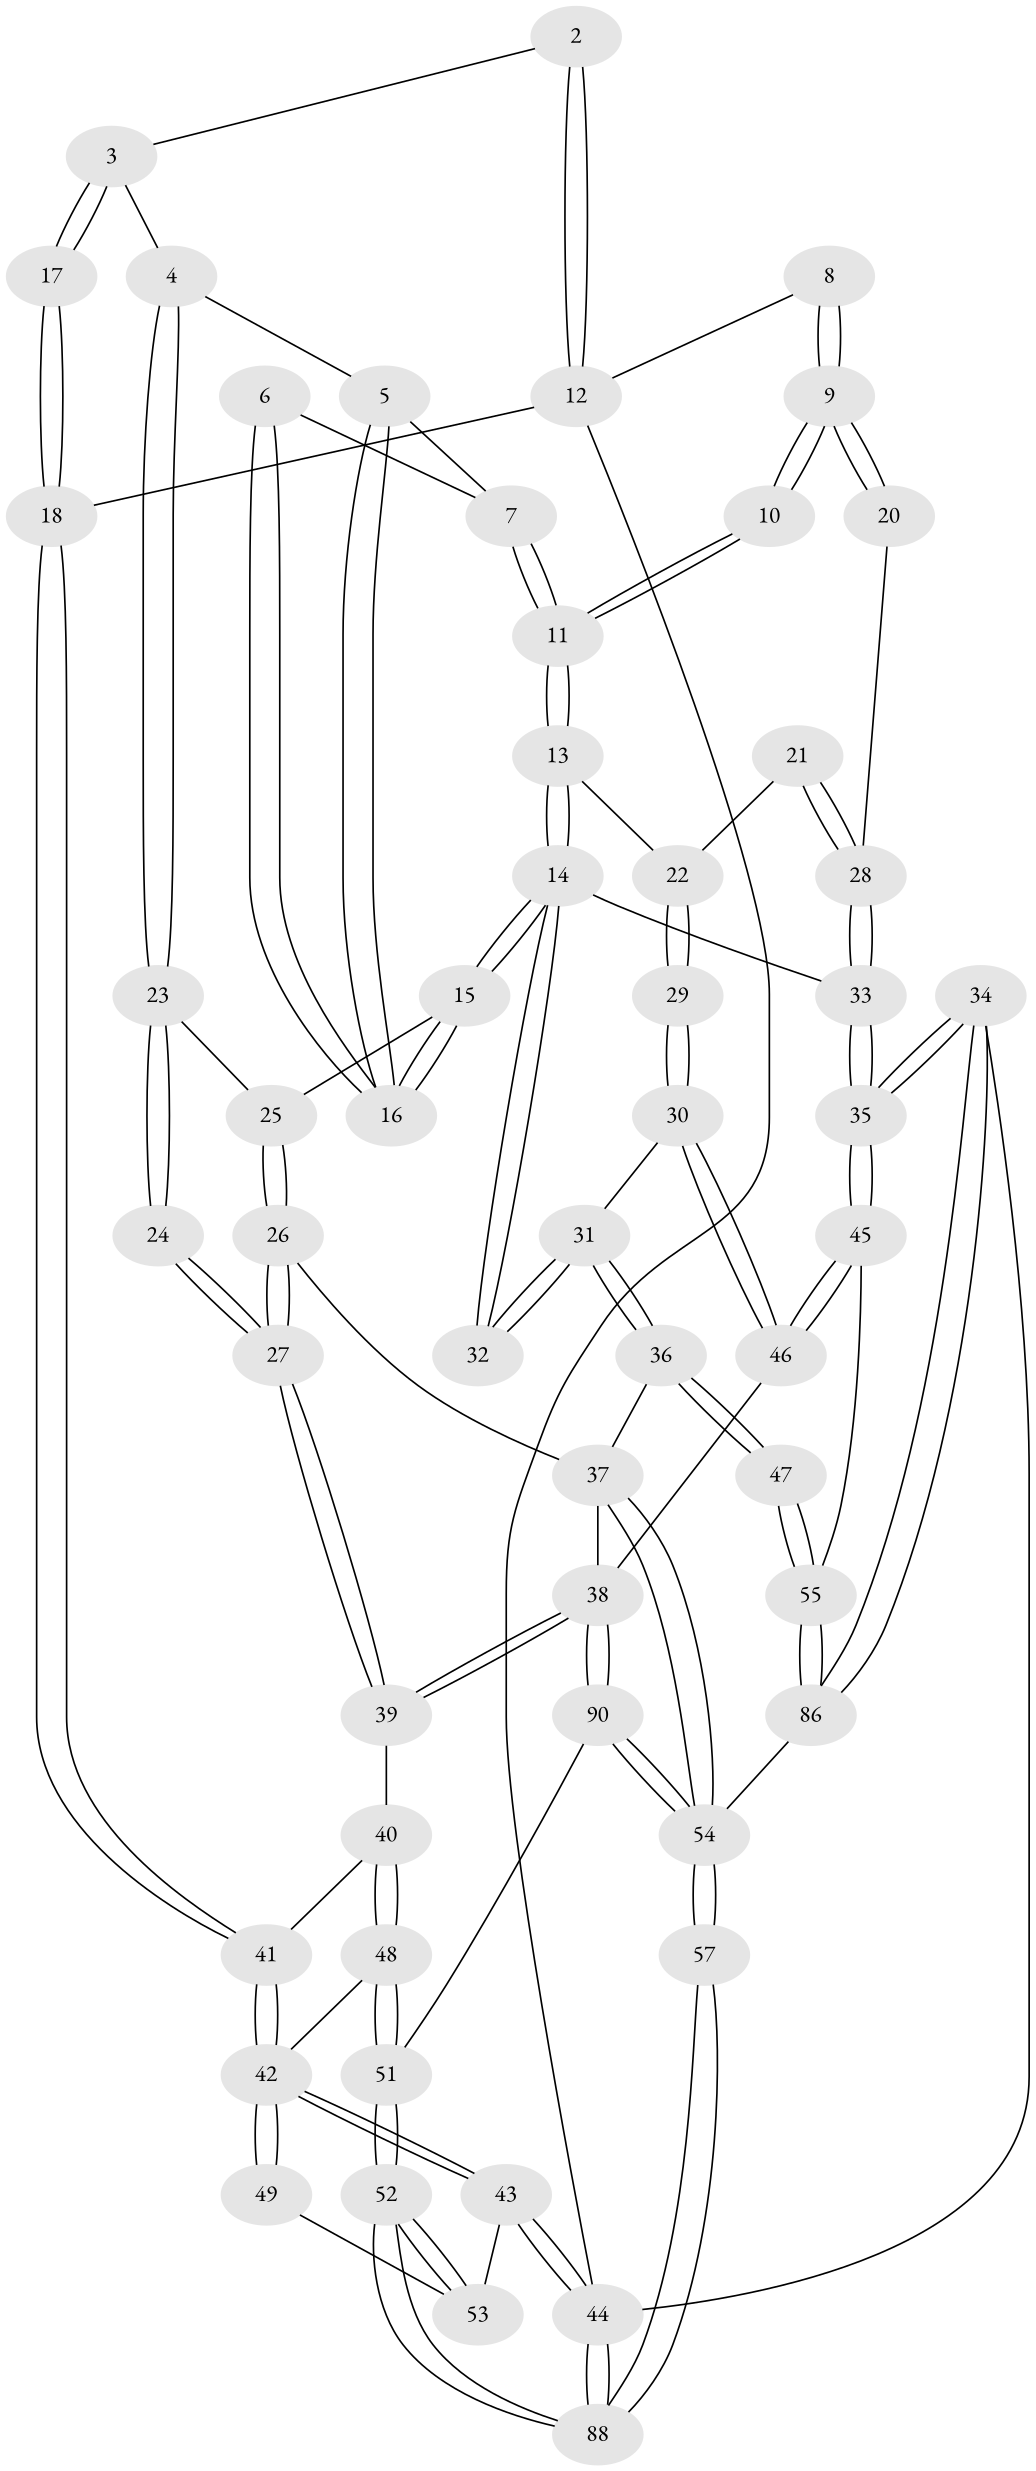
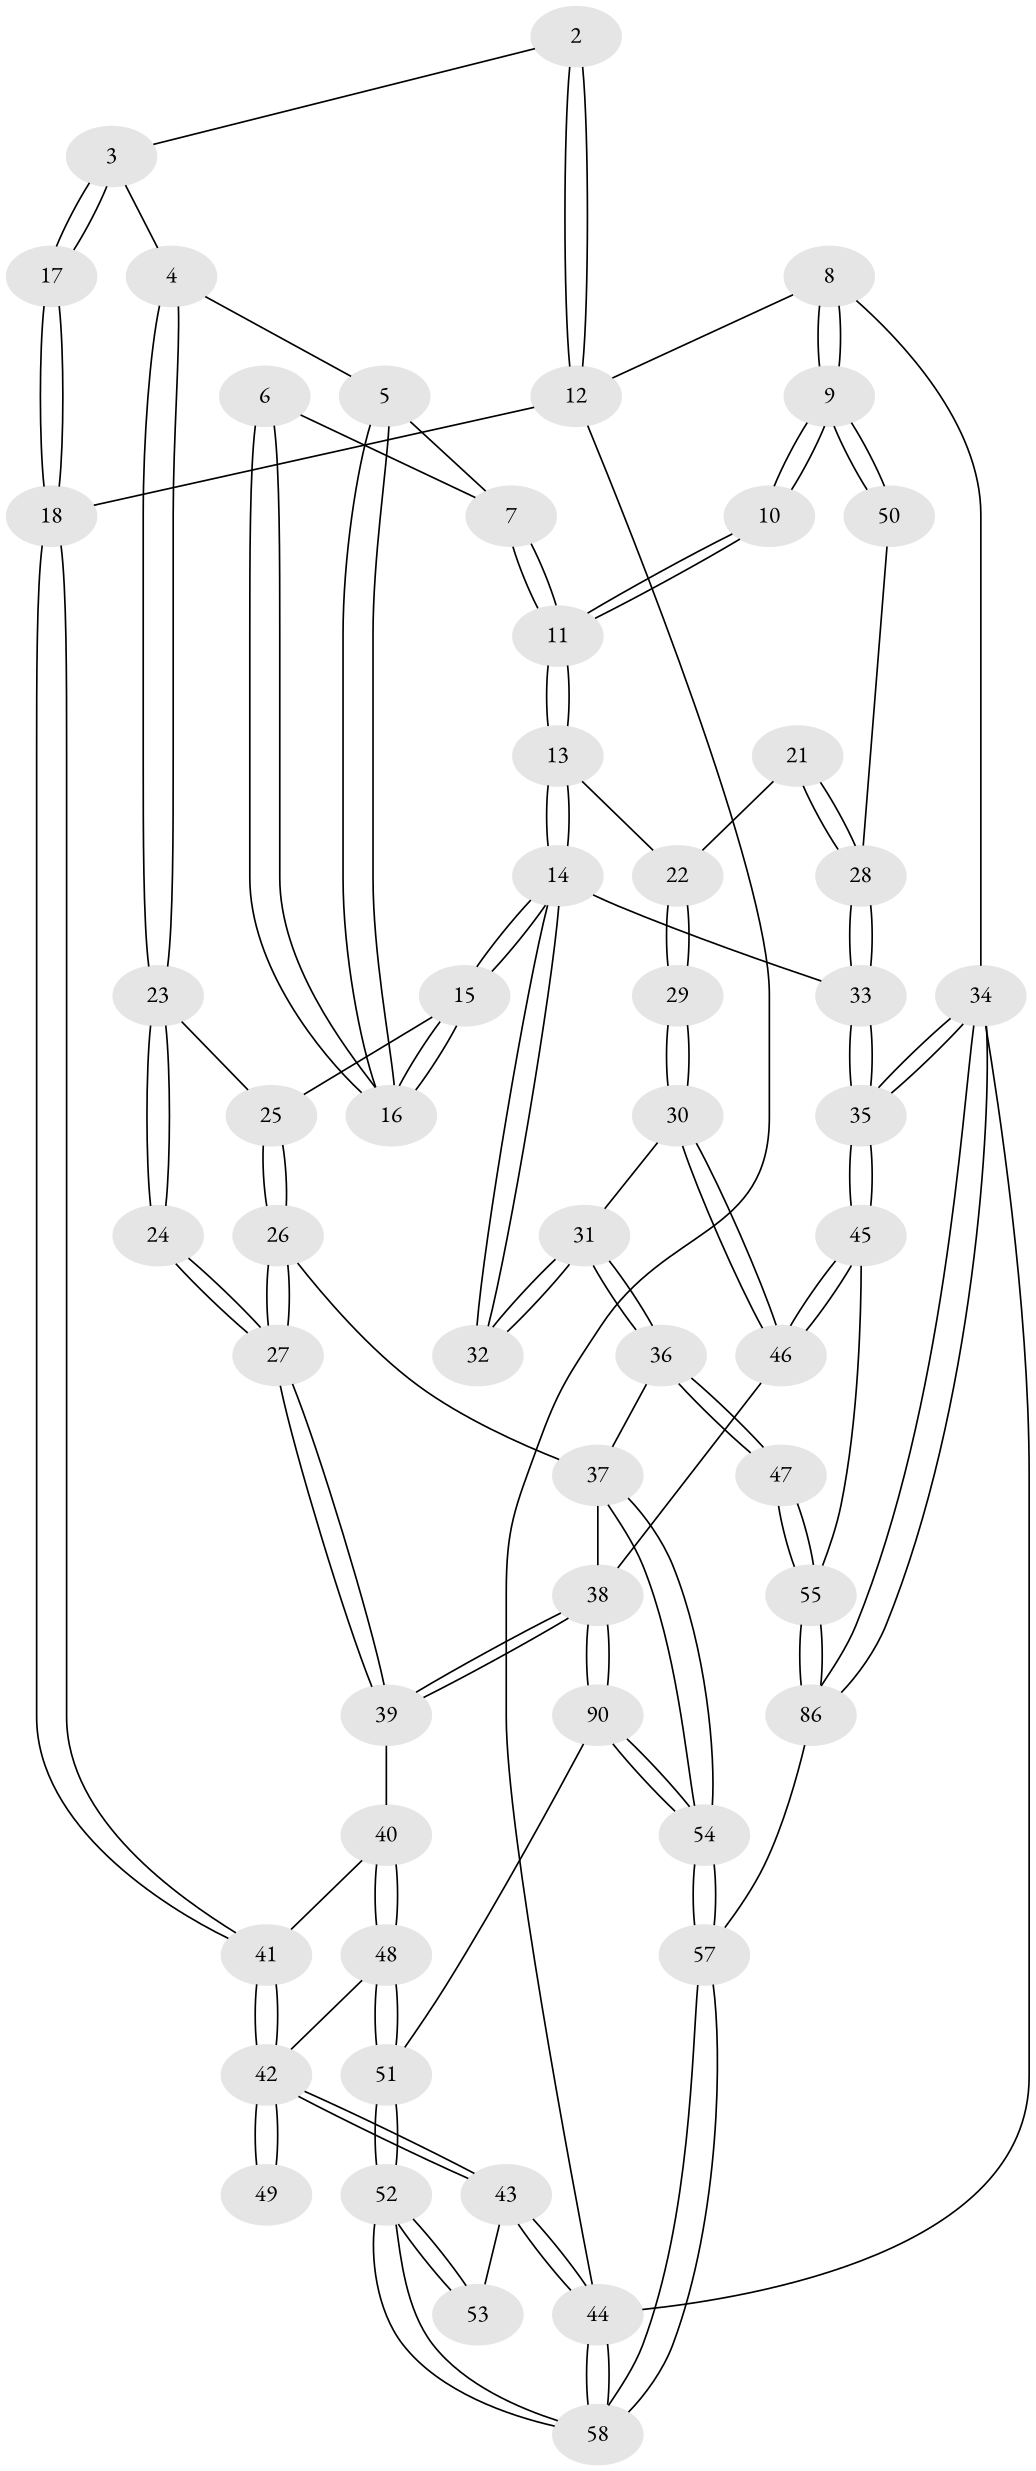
node "20": label "20" -> "50"
edge "8" -- "34": added
edge "86" -- "54": now "86" -- "57"
edge "49" -- "53": removed
node "88": label "88" -> "58"
